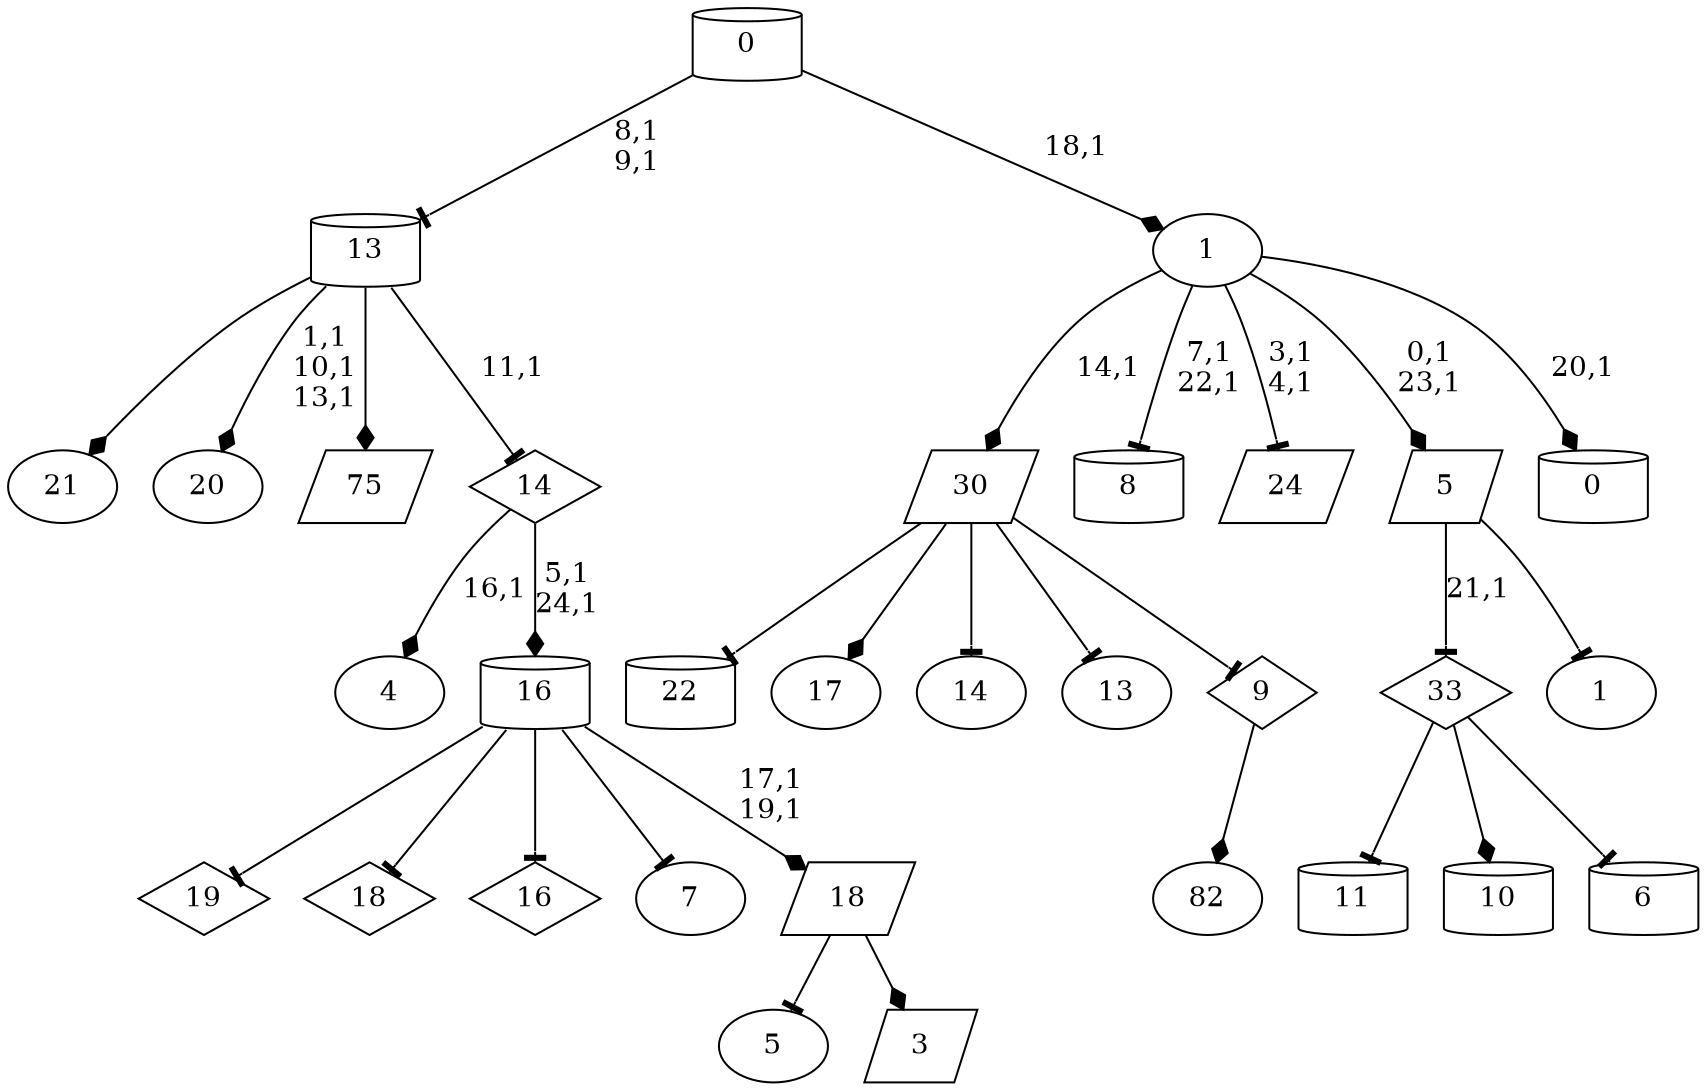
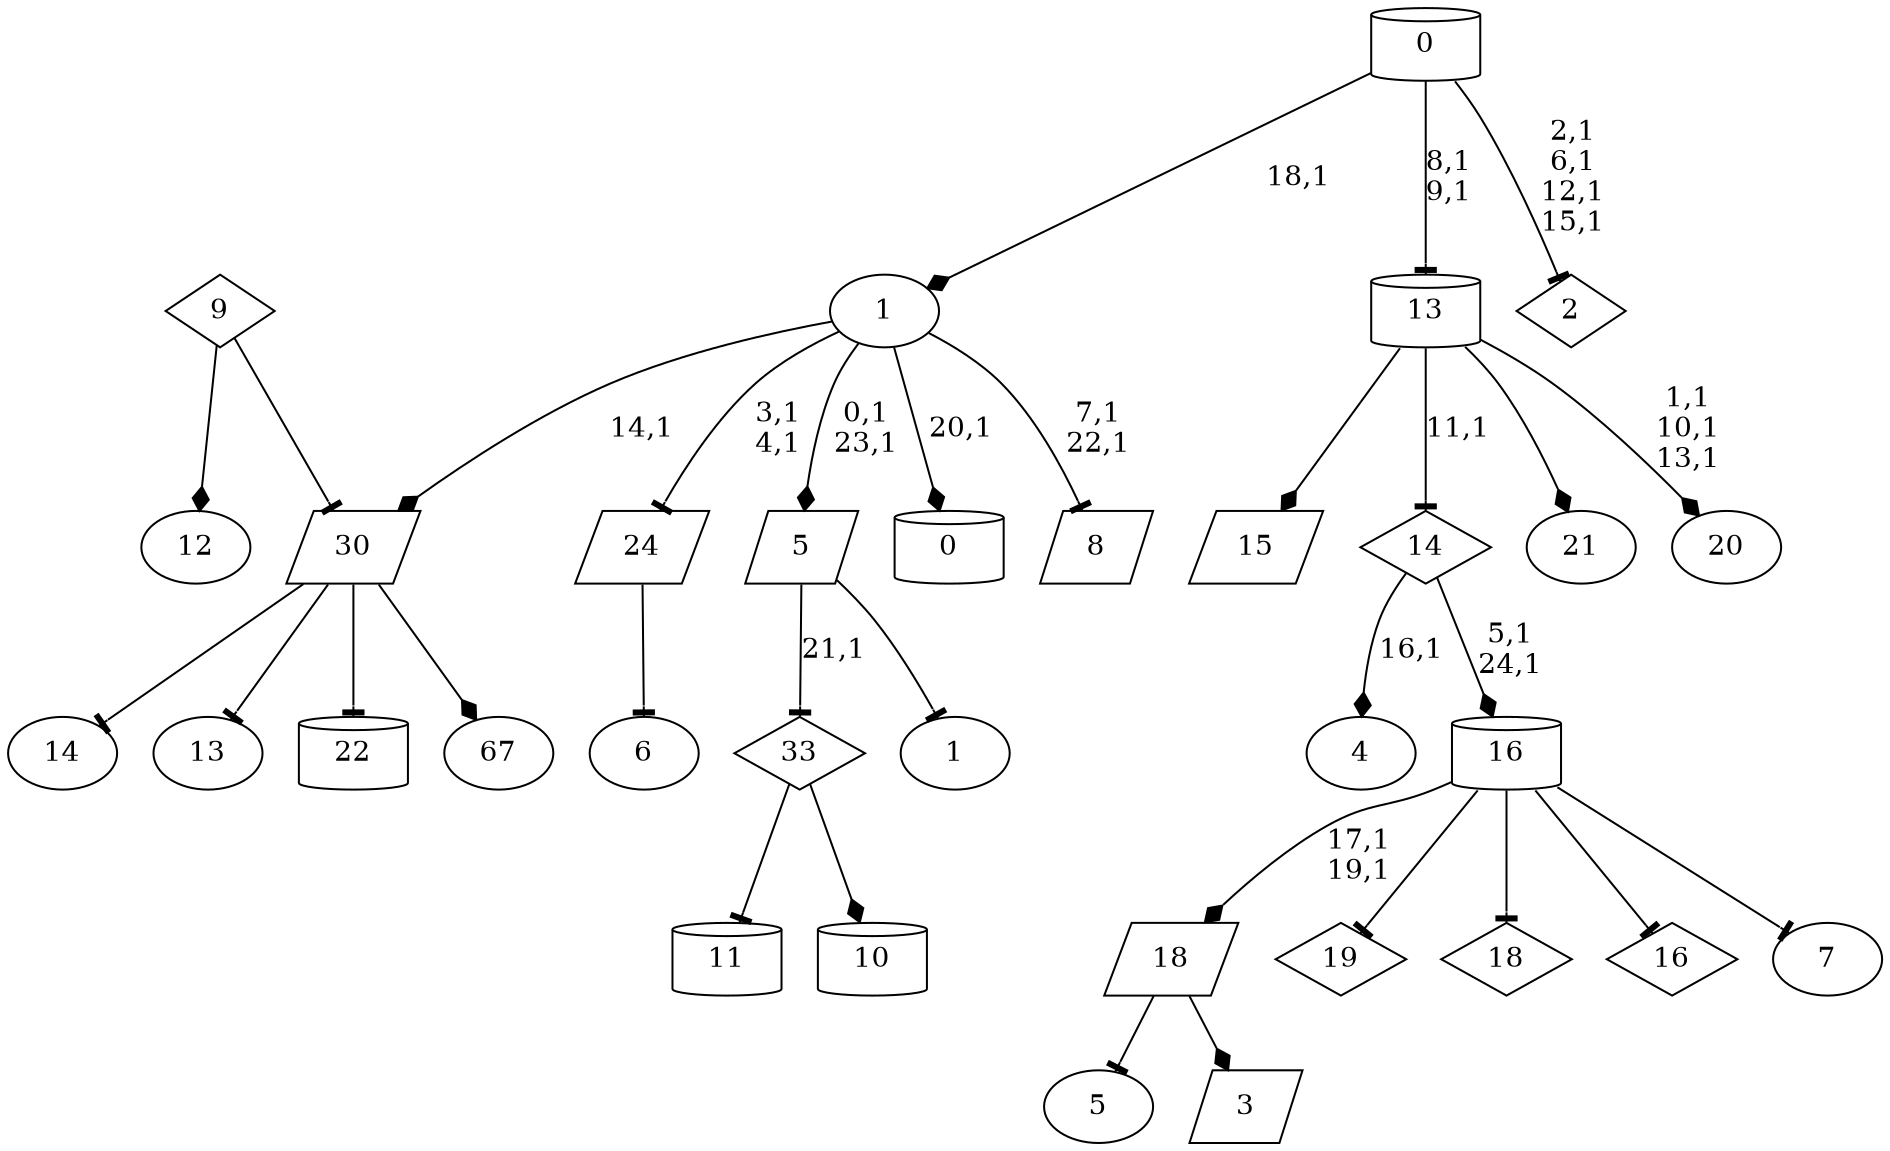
node "2": added
node "75": label "75" -> "15"
node "8": shape cylinder -> parallelogram
edge "30" -> "9": reversed
node "17": label "17" -> "67"
edge "33" -> "6": now "24" -> "6"
node "82": label "82" -> "12"
node "6": shape cylinder -> ellipse
